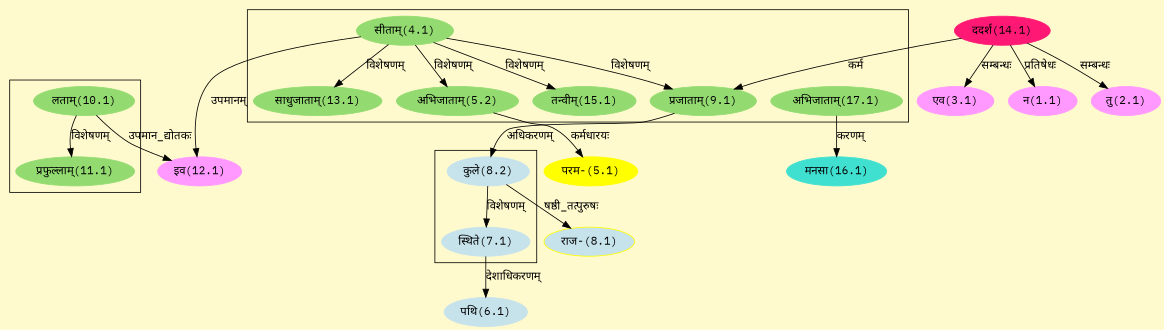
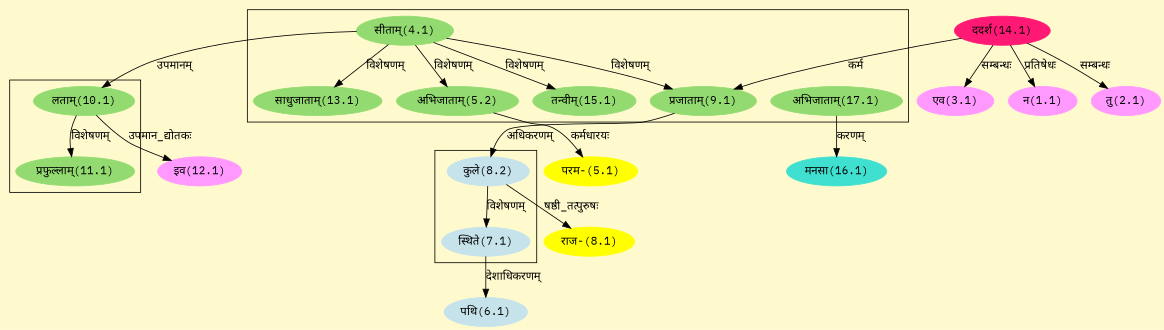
edge "सीताम्(4.1)" -> "इव(12.1)": now "सीताम्(4.1)" -> "लताम्(10.1)"
node "राज-(8.1)": fillcolor #c6e2eb -> #ffff00
